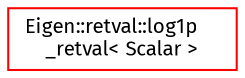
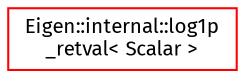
node "Eigen::retval::log1p _retval< Scalar >": label "Eigen::retval::log1p _retval< Scalar >" -> "Eigen::internal::log1p _retval< Scalar >"
